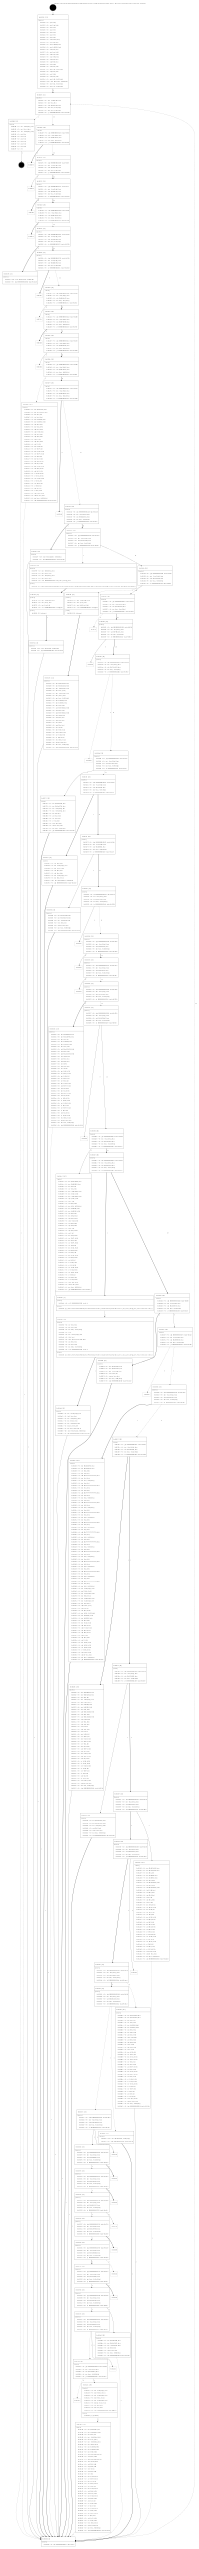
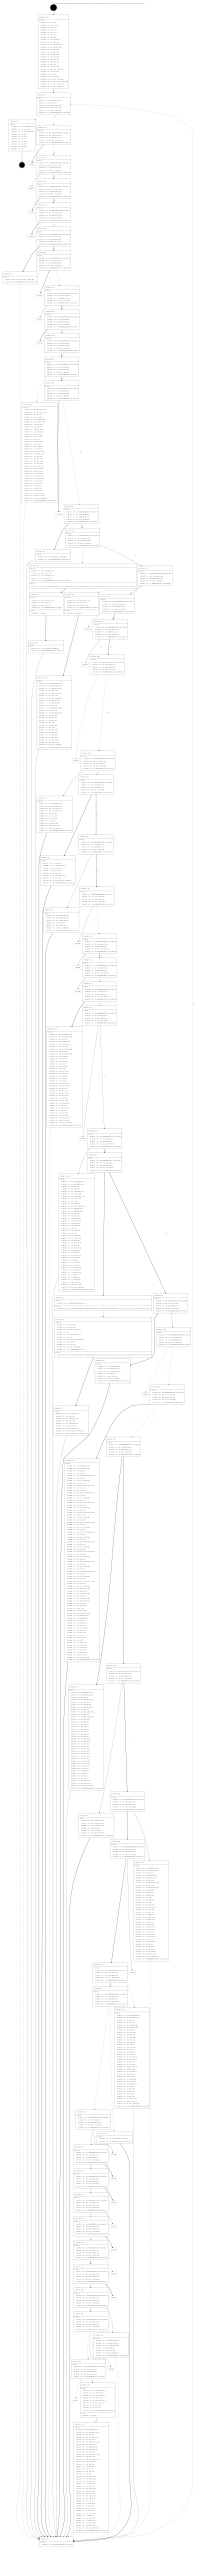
node "0x40226d": removed
